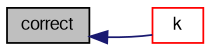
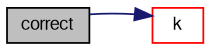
edge "k" -> "correct": reversed
